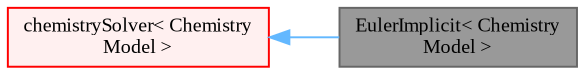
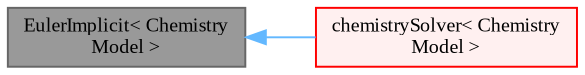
edge "EulerImplicit< Chemistry Model >" -> "chemistrySolver< Chemistry Model >": reversed
